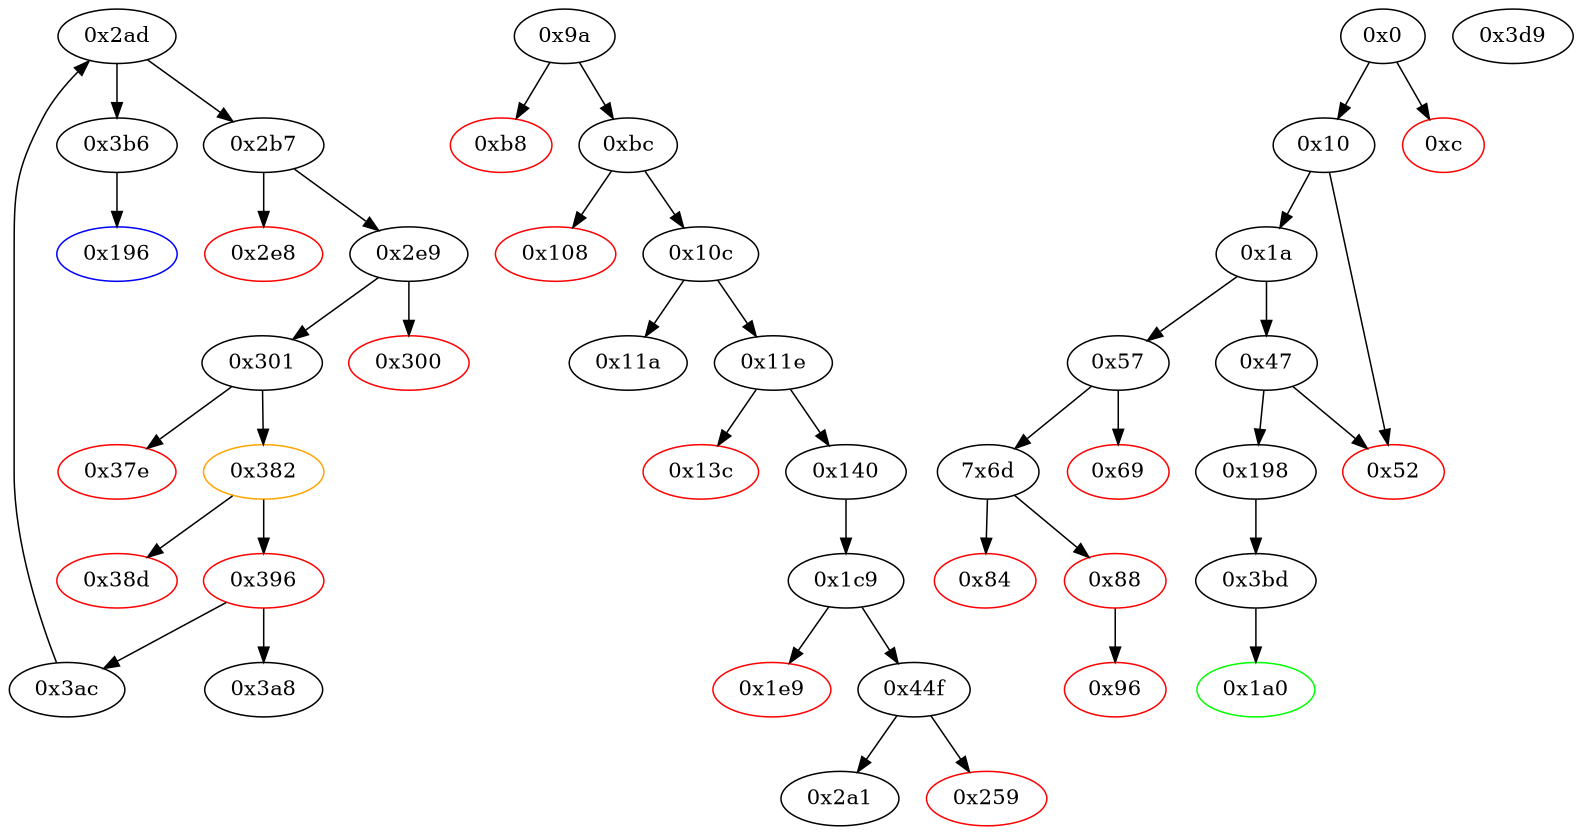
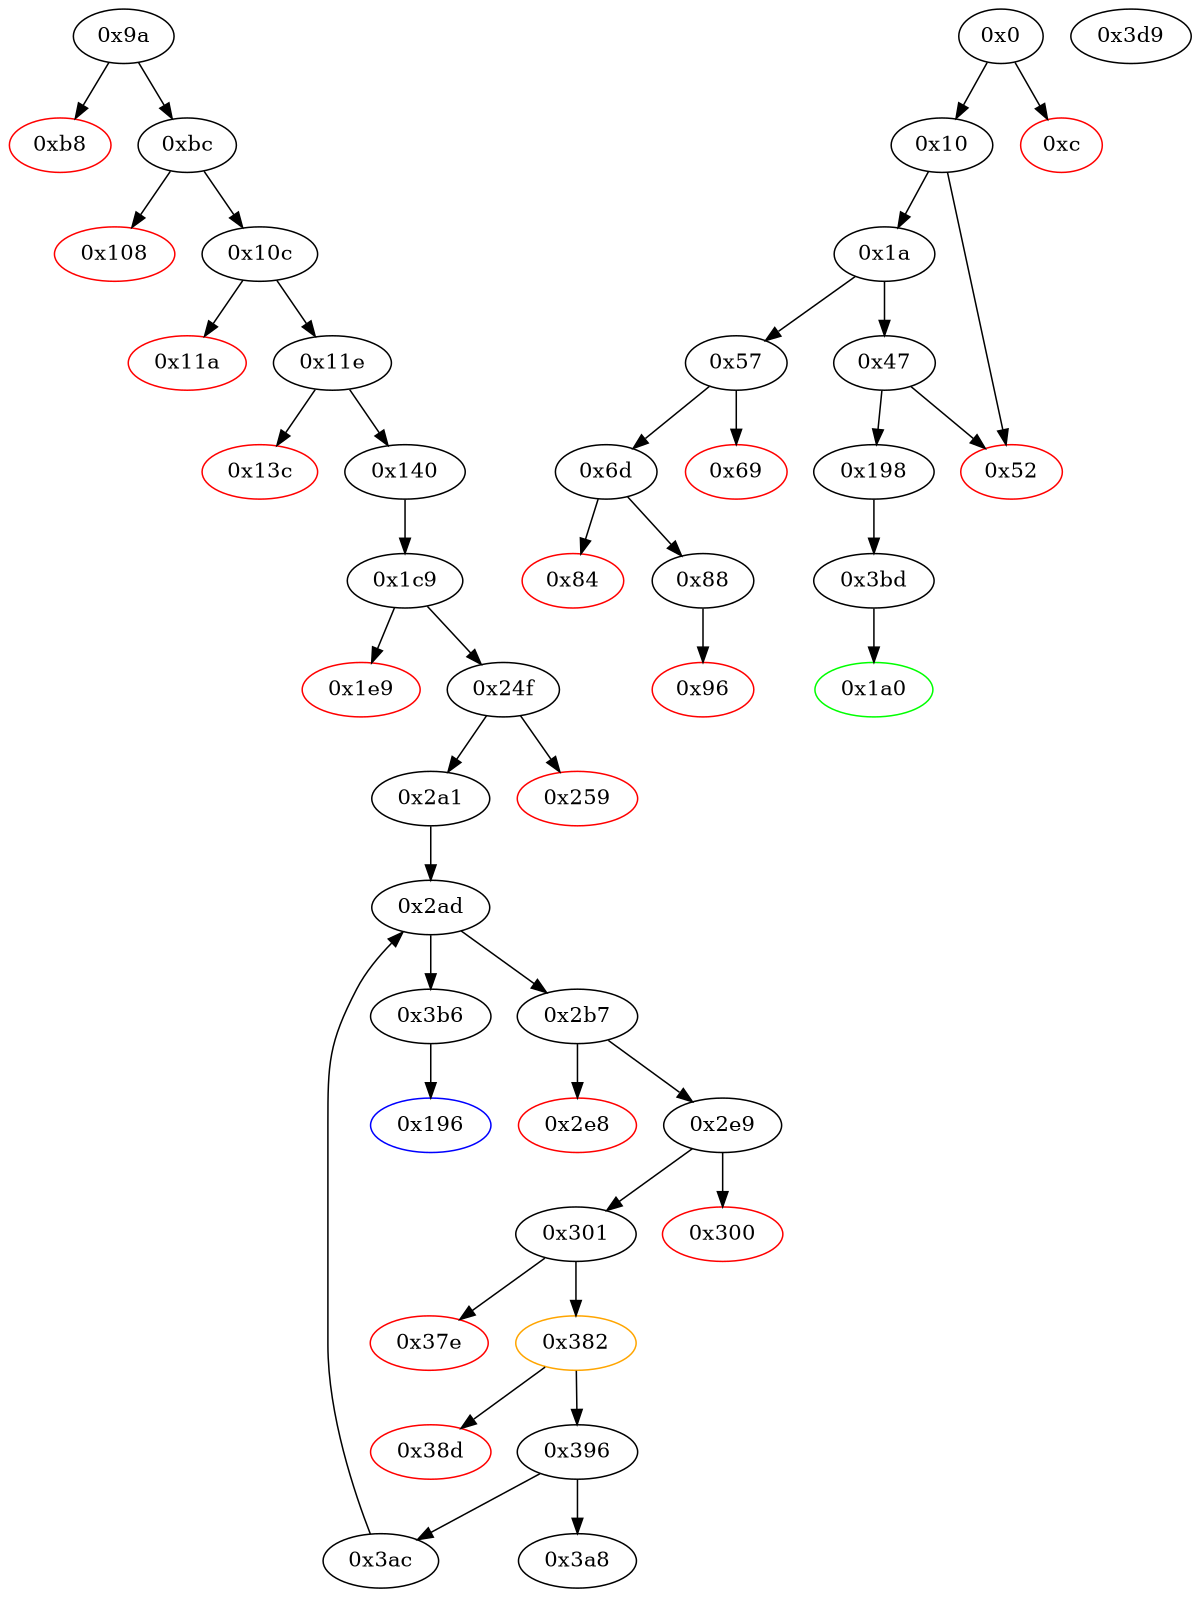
node "0x11a": color black -> red
node "7x6d": label "7x6d" -> "0x6d"
node "0x396": color red -> black
node "0x88": color red -> black
node "0x44f": label "0x44f" -> "0x24f"
edge "0x2a1" -> "0x2ad": added
